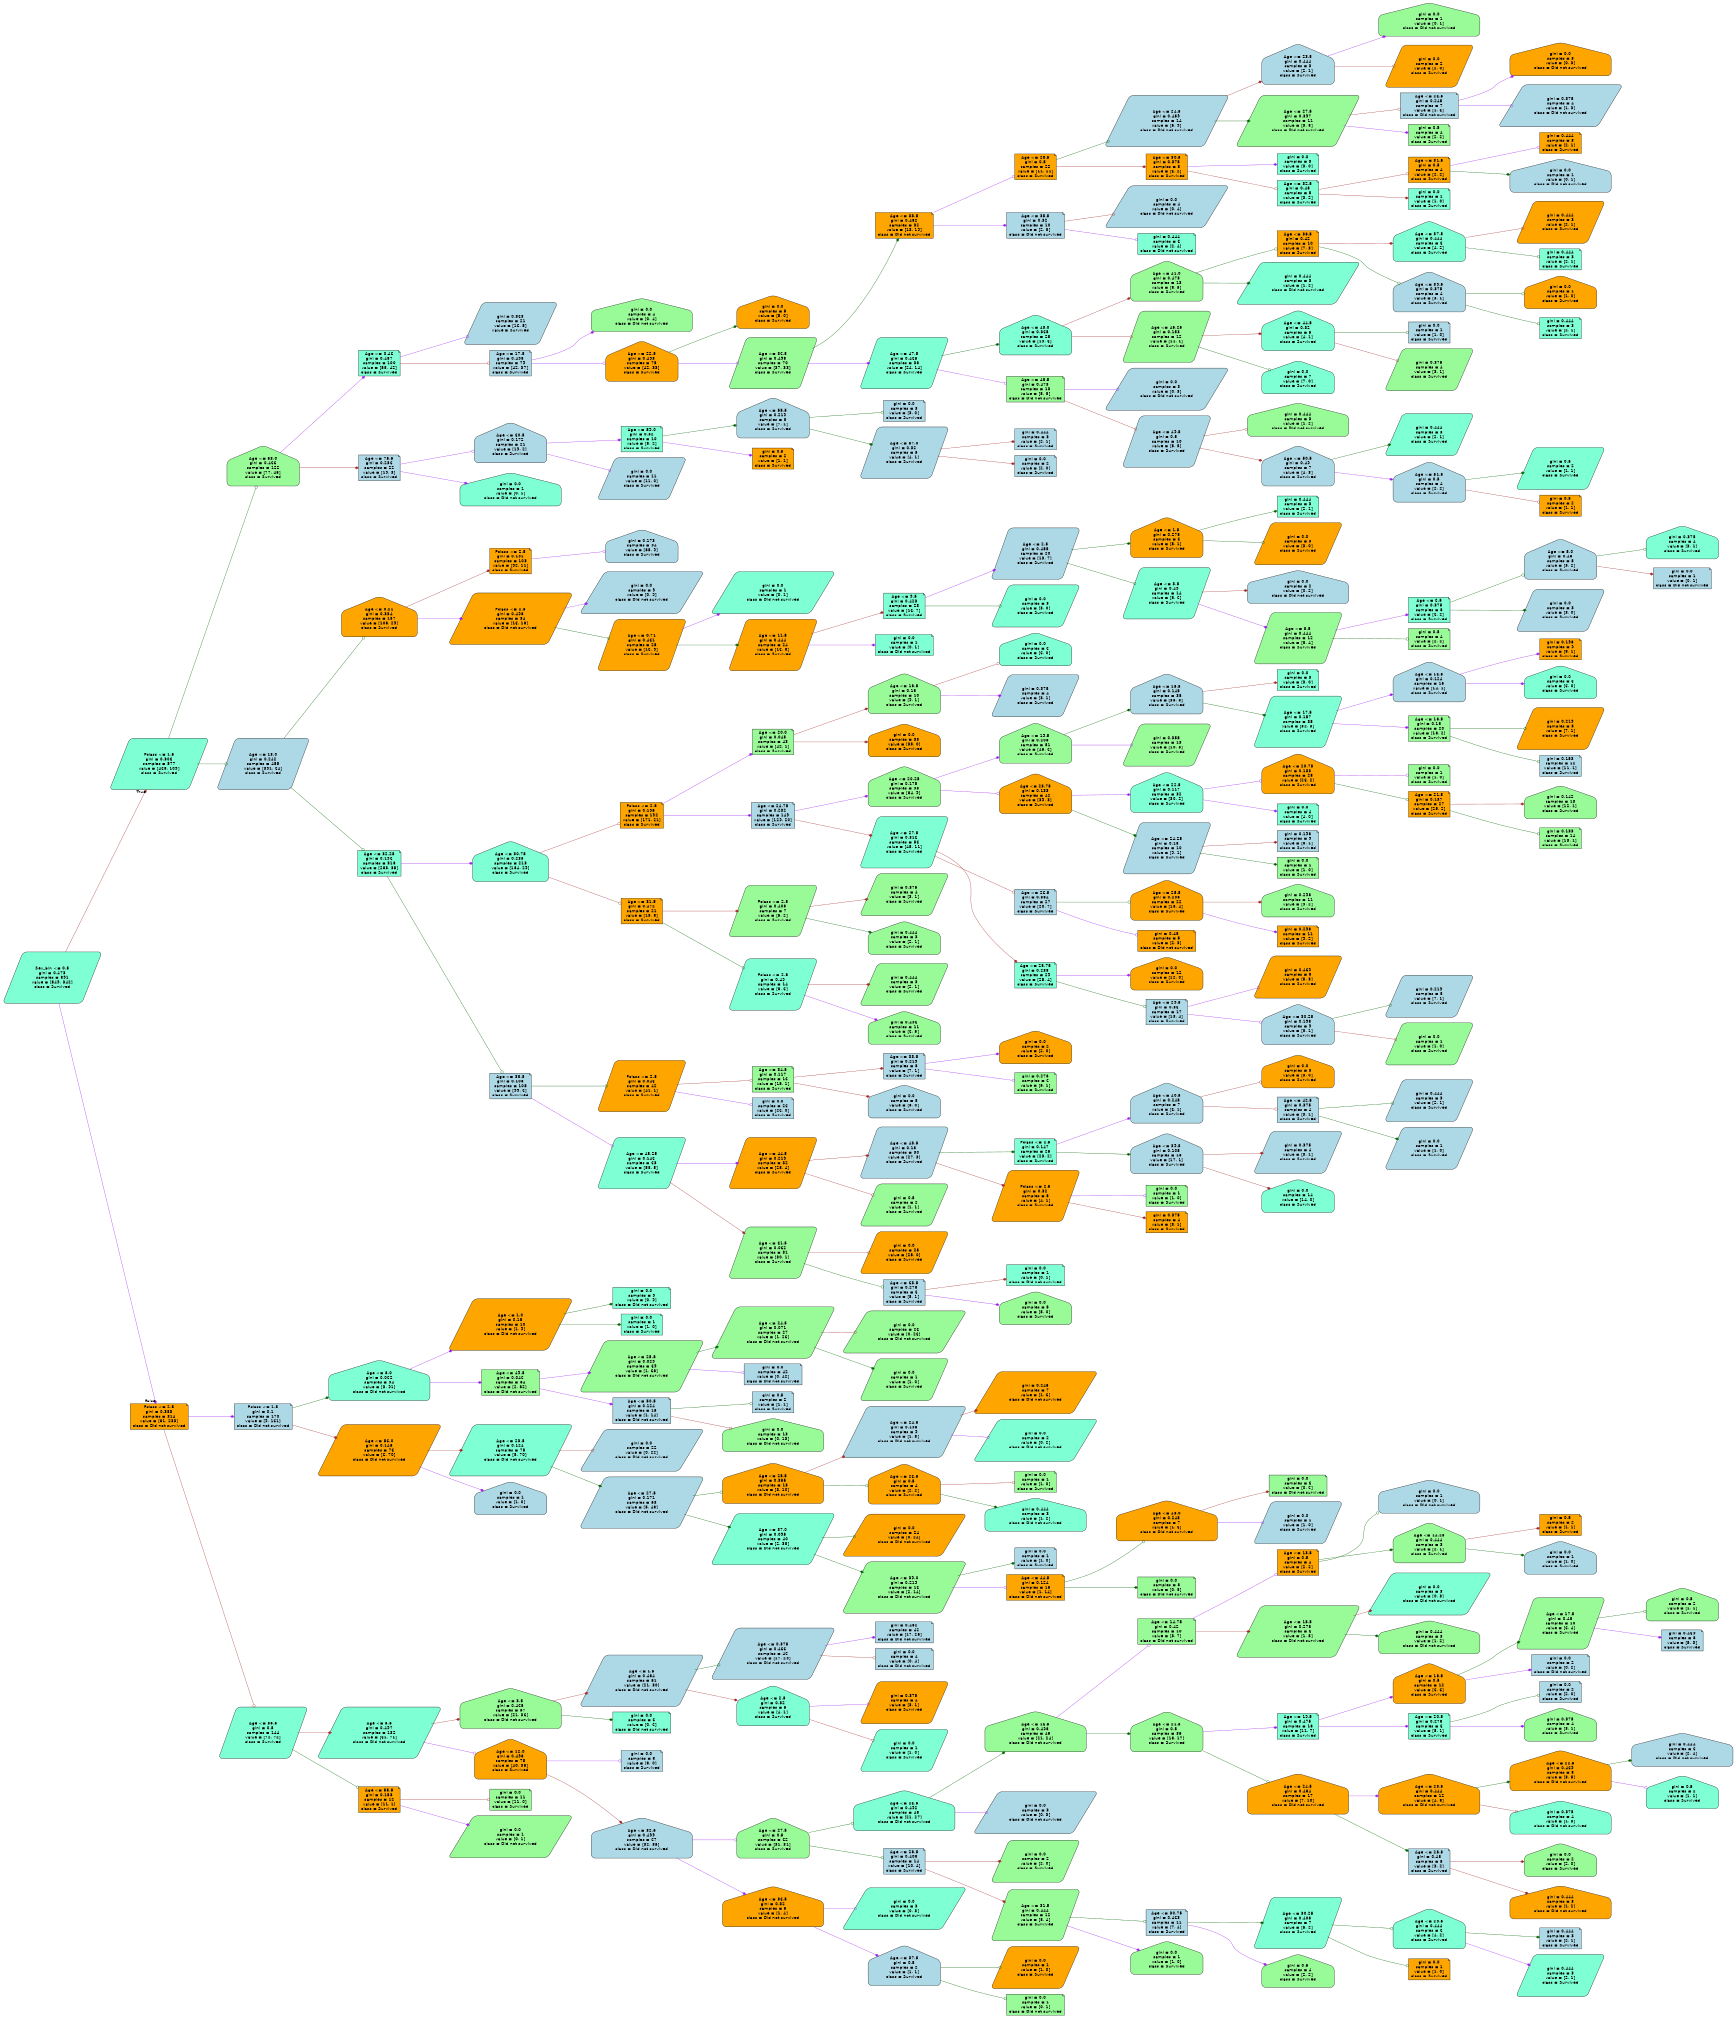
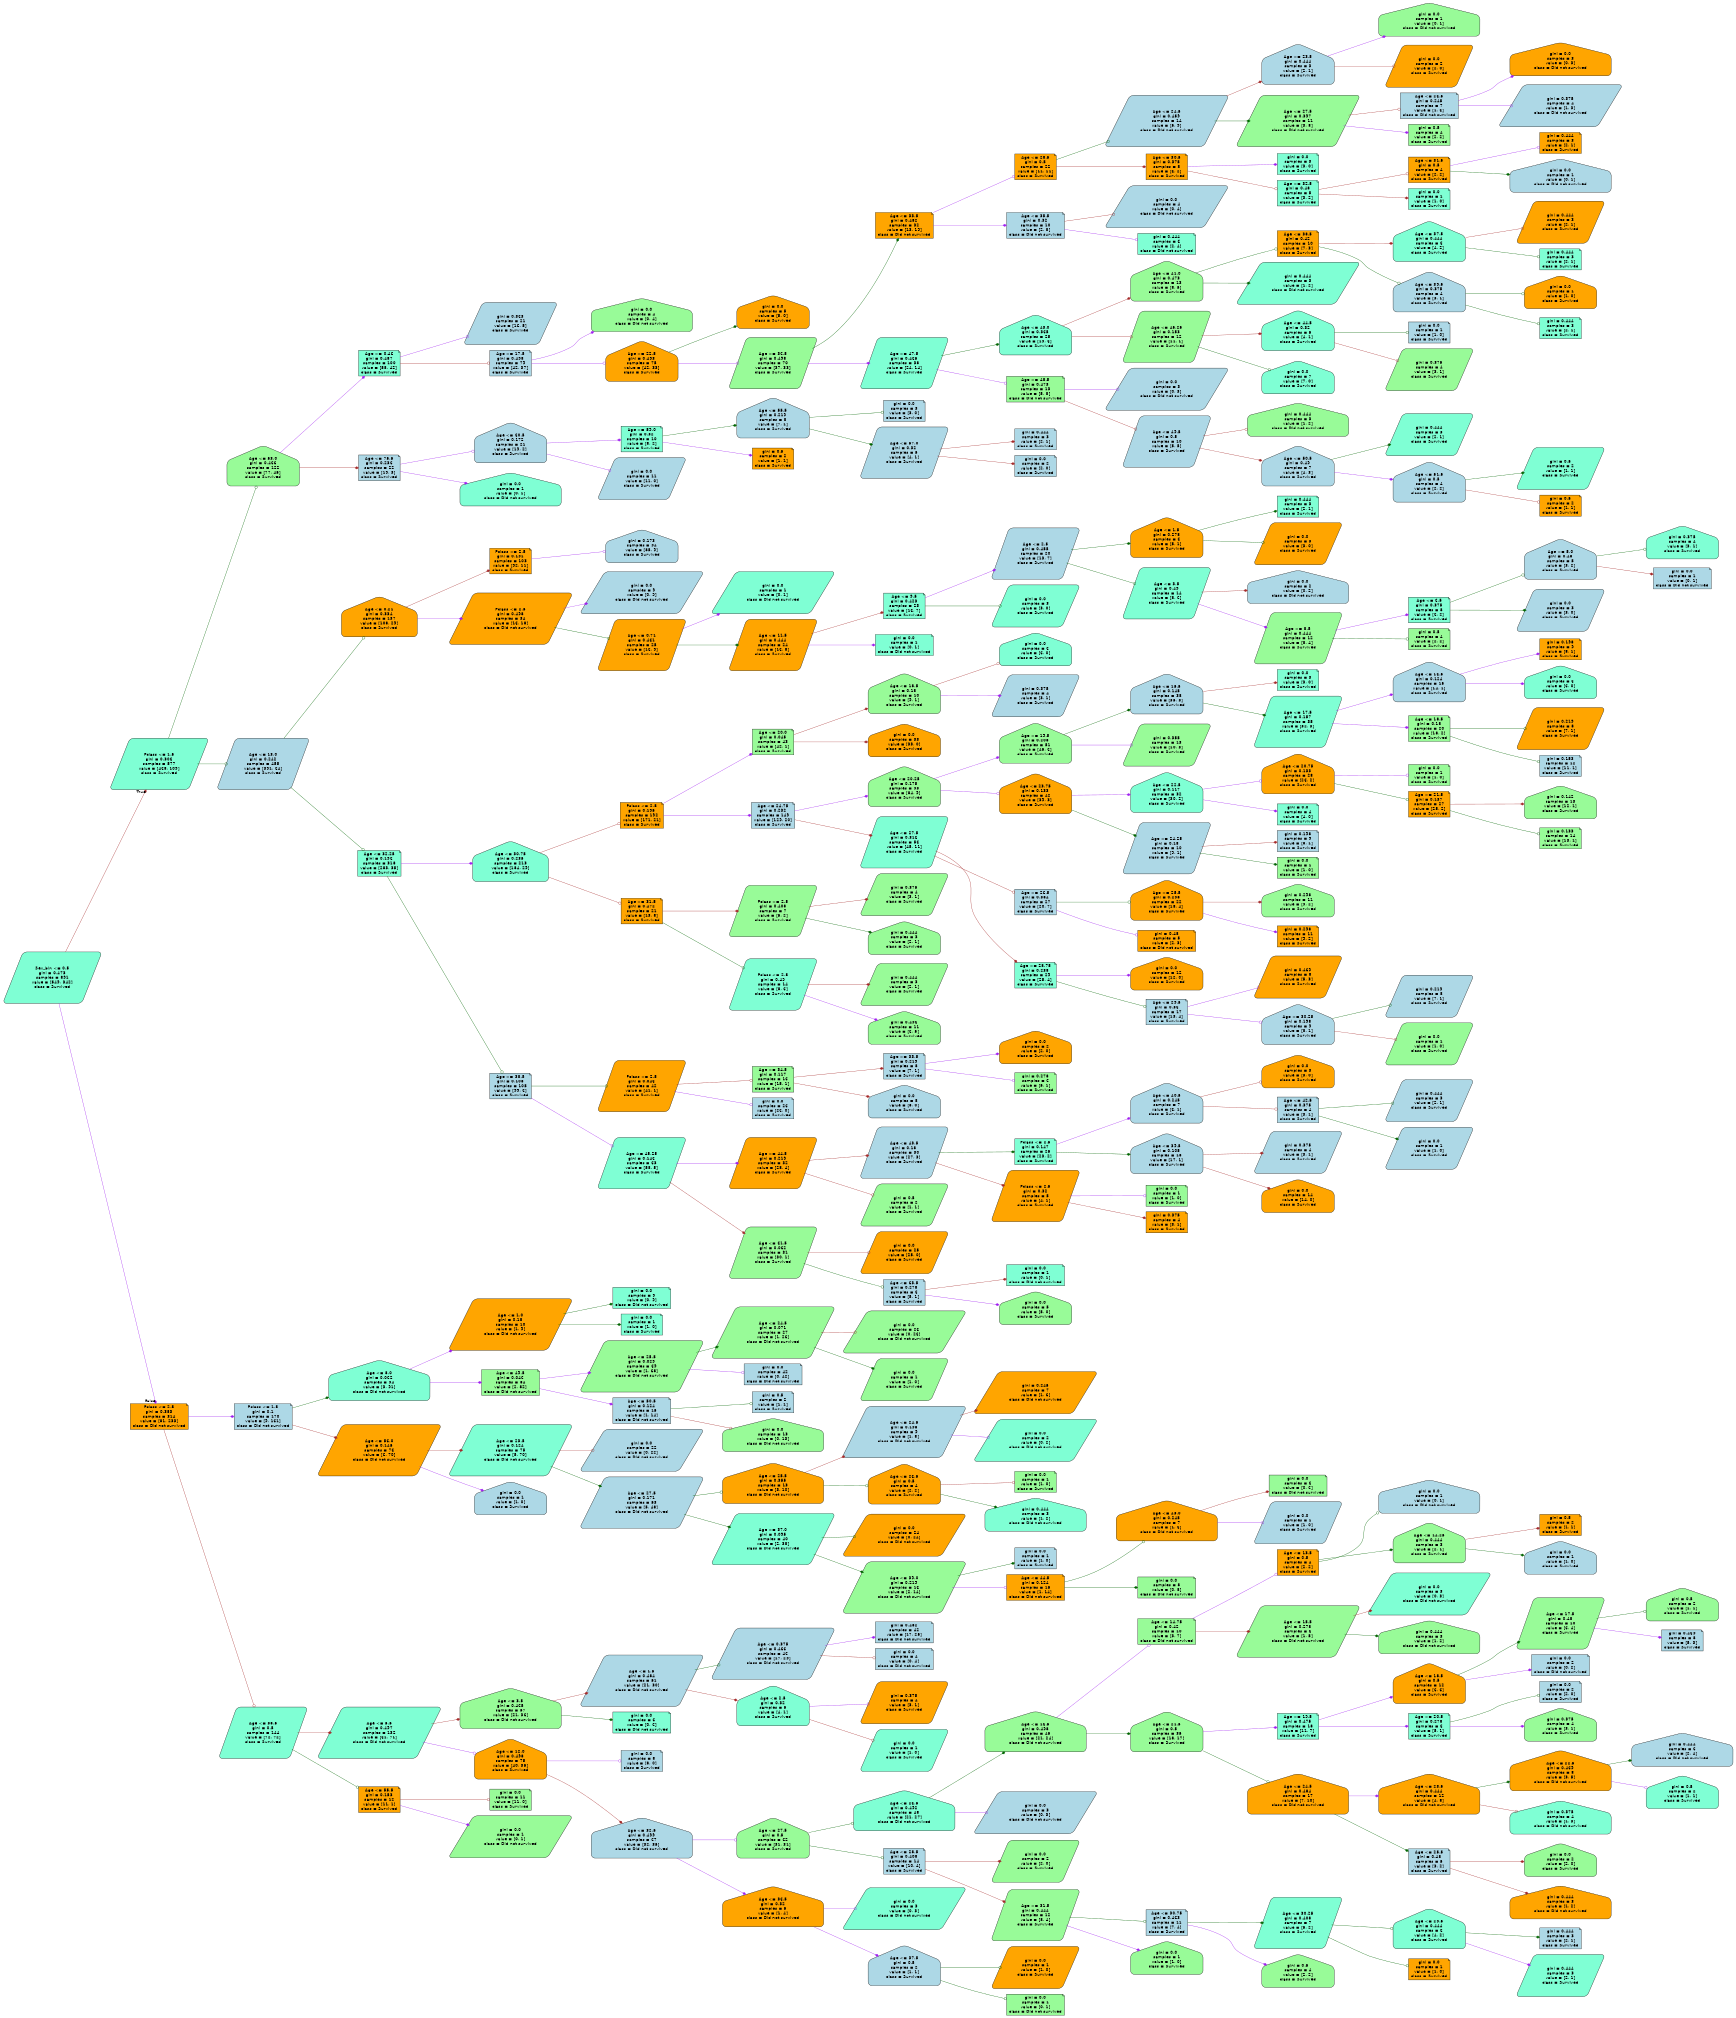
node "gini = 0.363 samples = 21 value = [16, 5] value = Survived": label "gini = 0.363 samples = 21 value = [16, 5] value = Survived" -> "gini = 0.363 samples = 21 value = [16, 5] class = Survived"
node "gini = 0.0 samples = 14 value = [14, 0] class = Survived": fillcolor aquamarine -> orange
